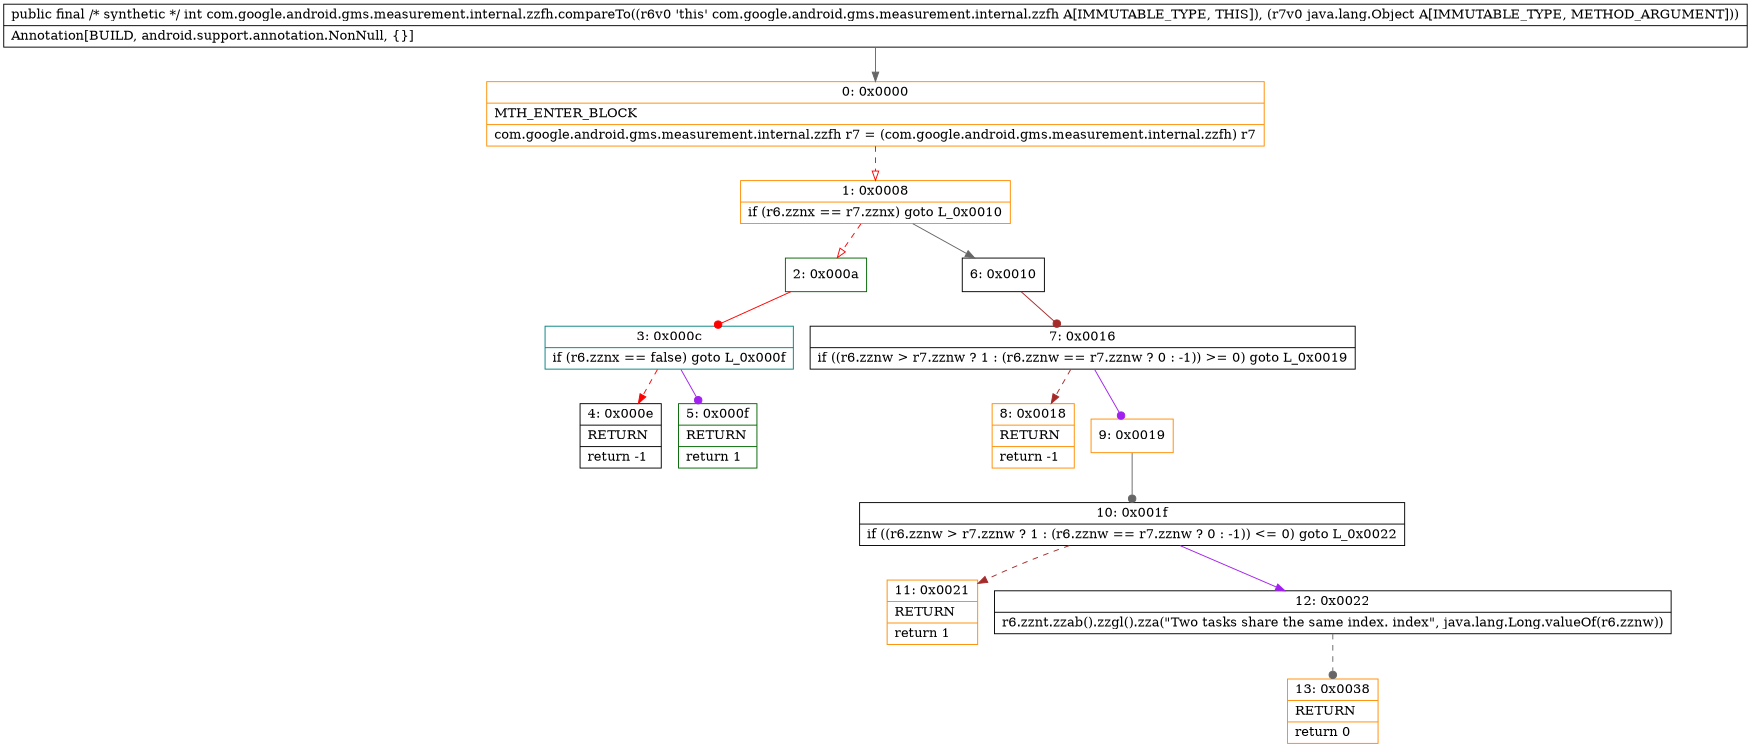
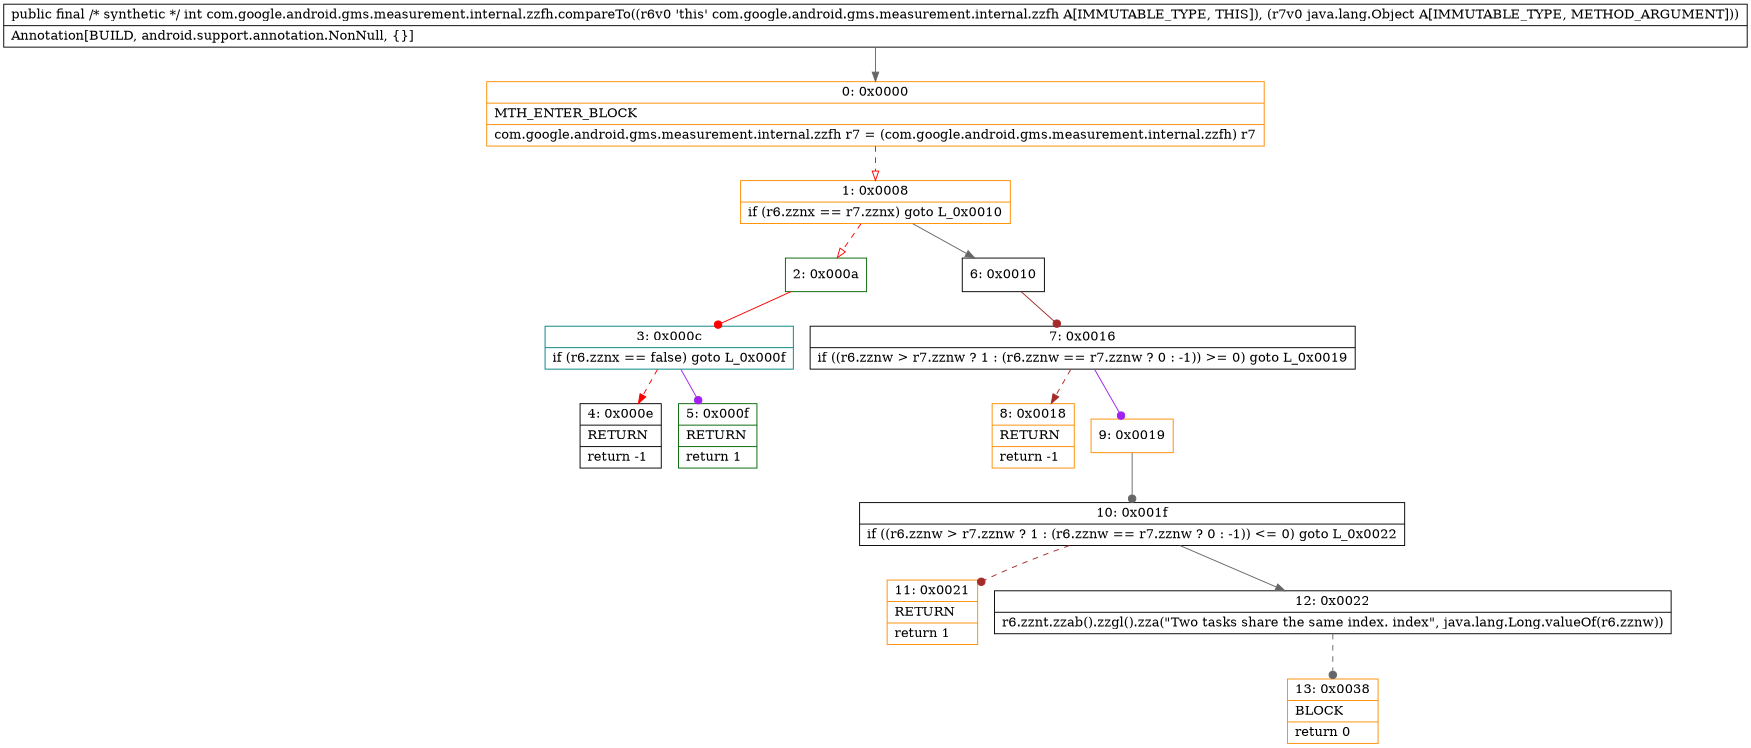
edge "10: 0x001f" -> "11: 0x0021": arrowhead normal -> dot
edge "10: 0x001f" -> "12: 0x0022": color purple -> gray40
node "13: 0x0038": text "RETURN" -> "BLOCK"
